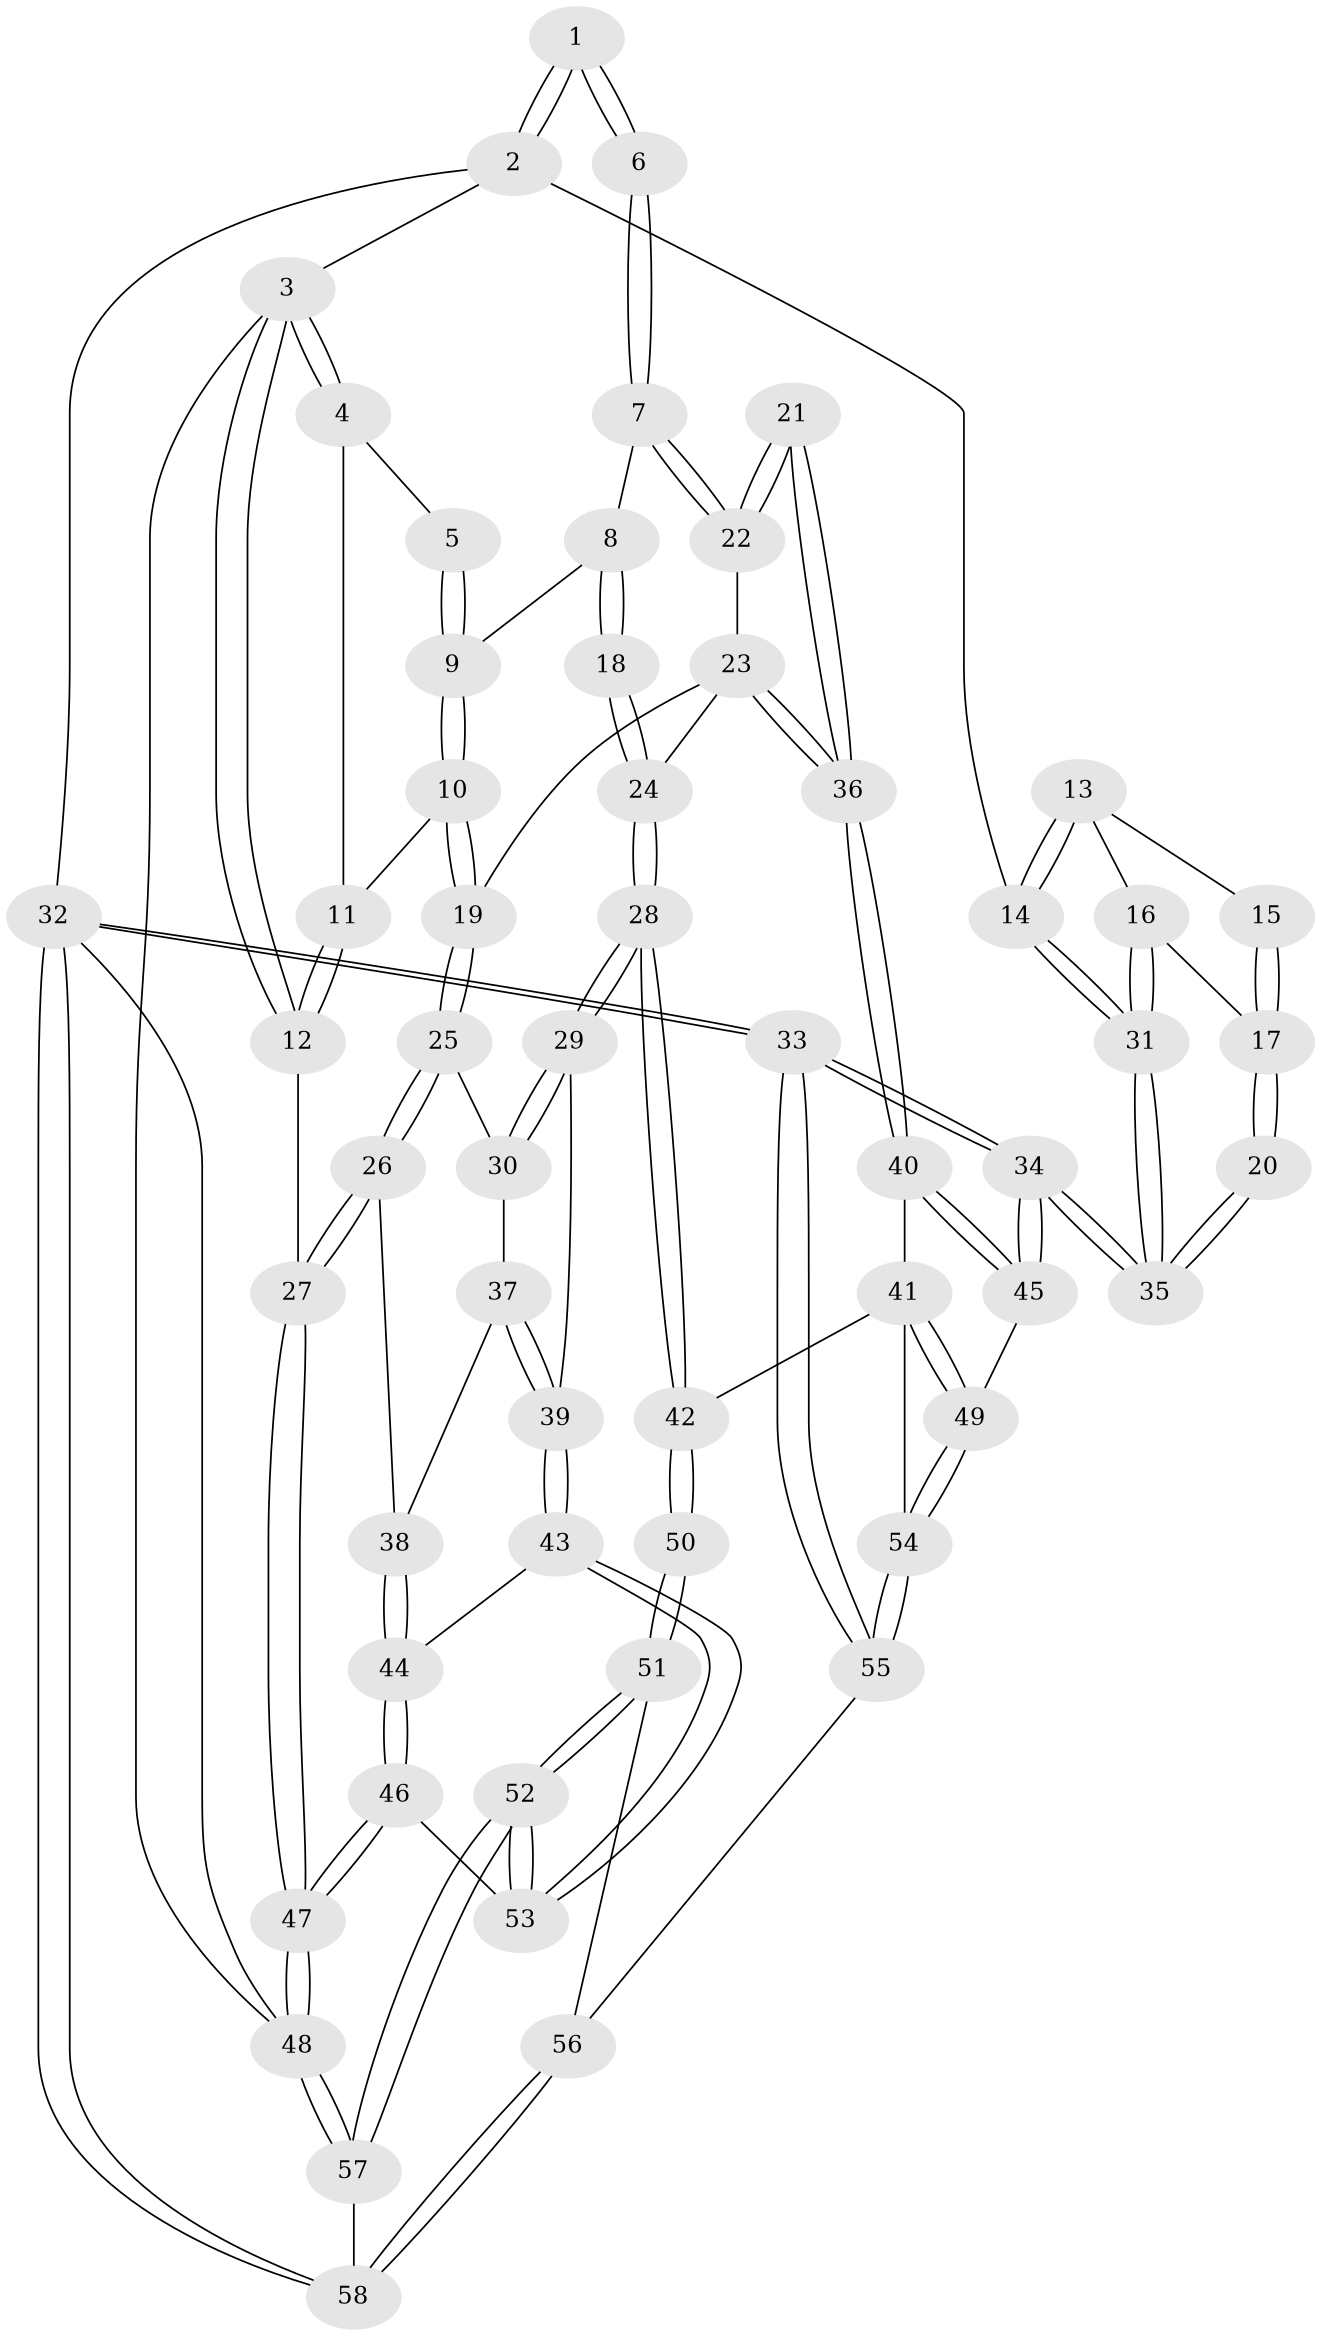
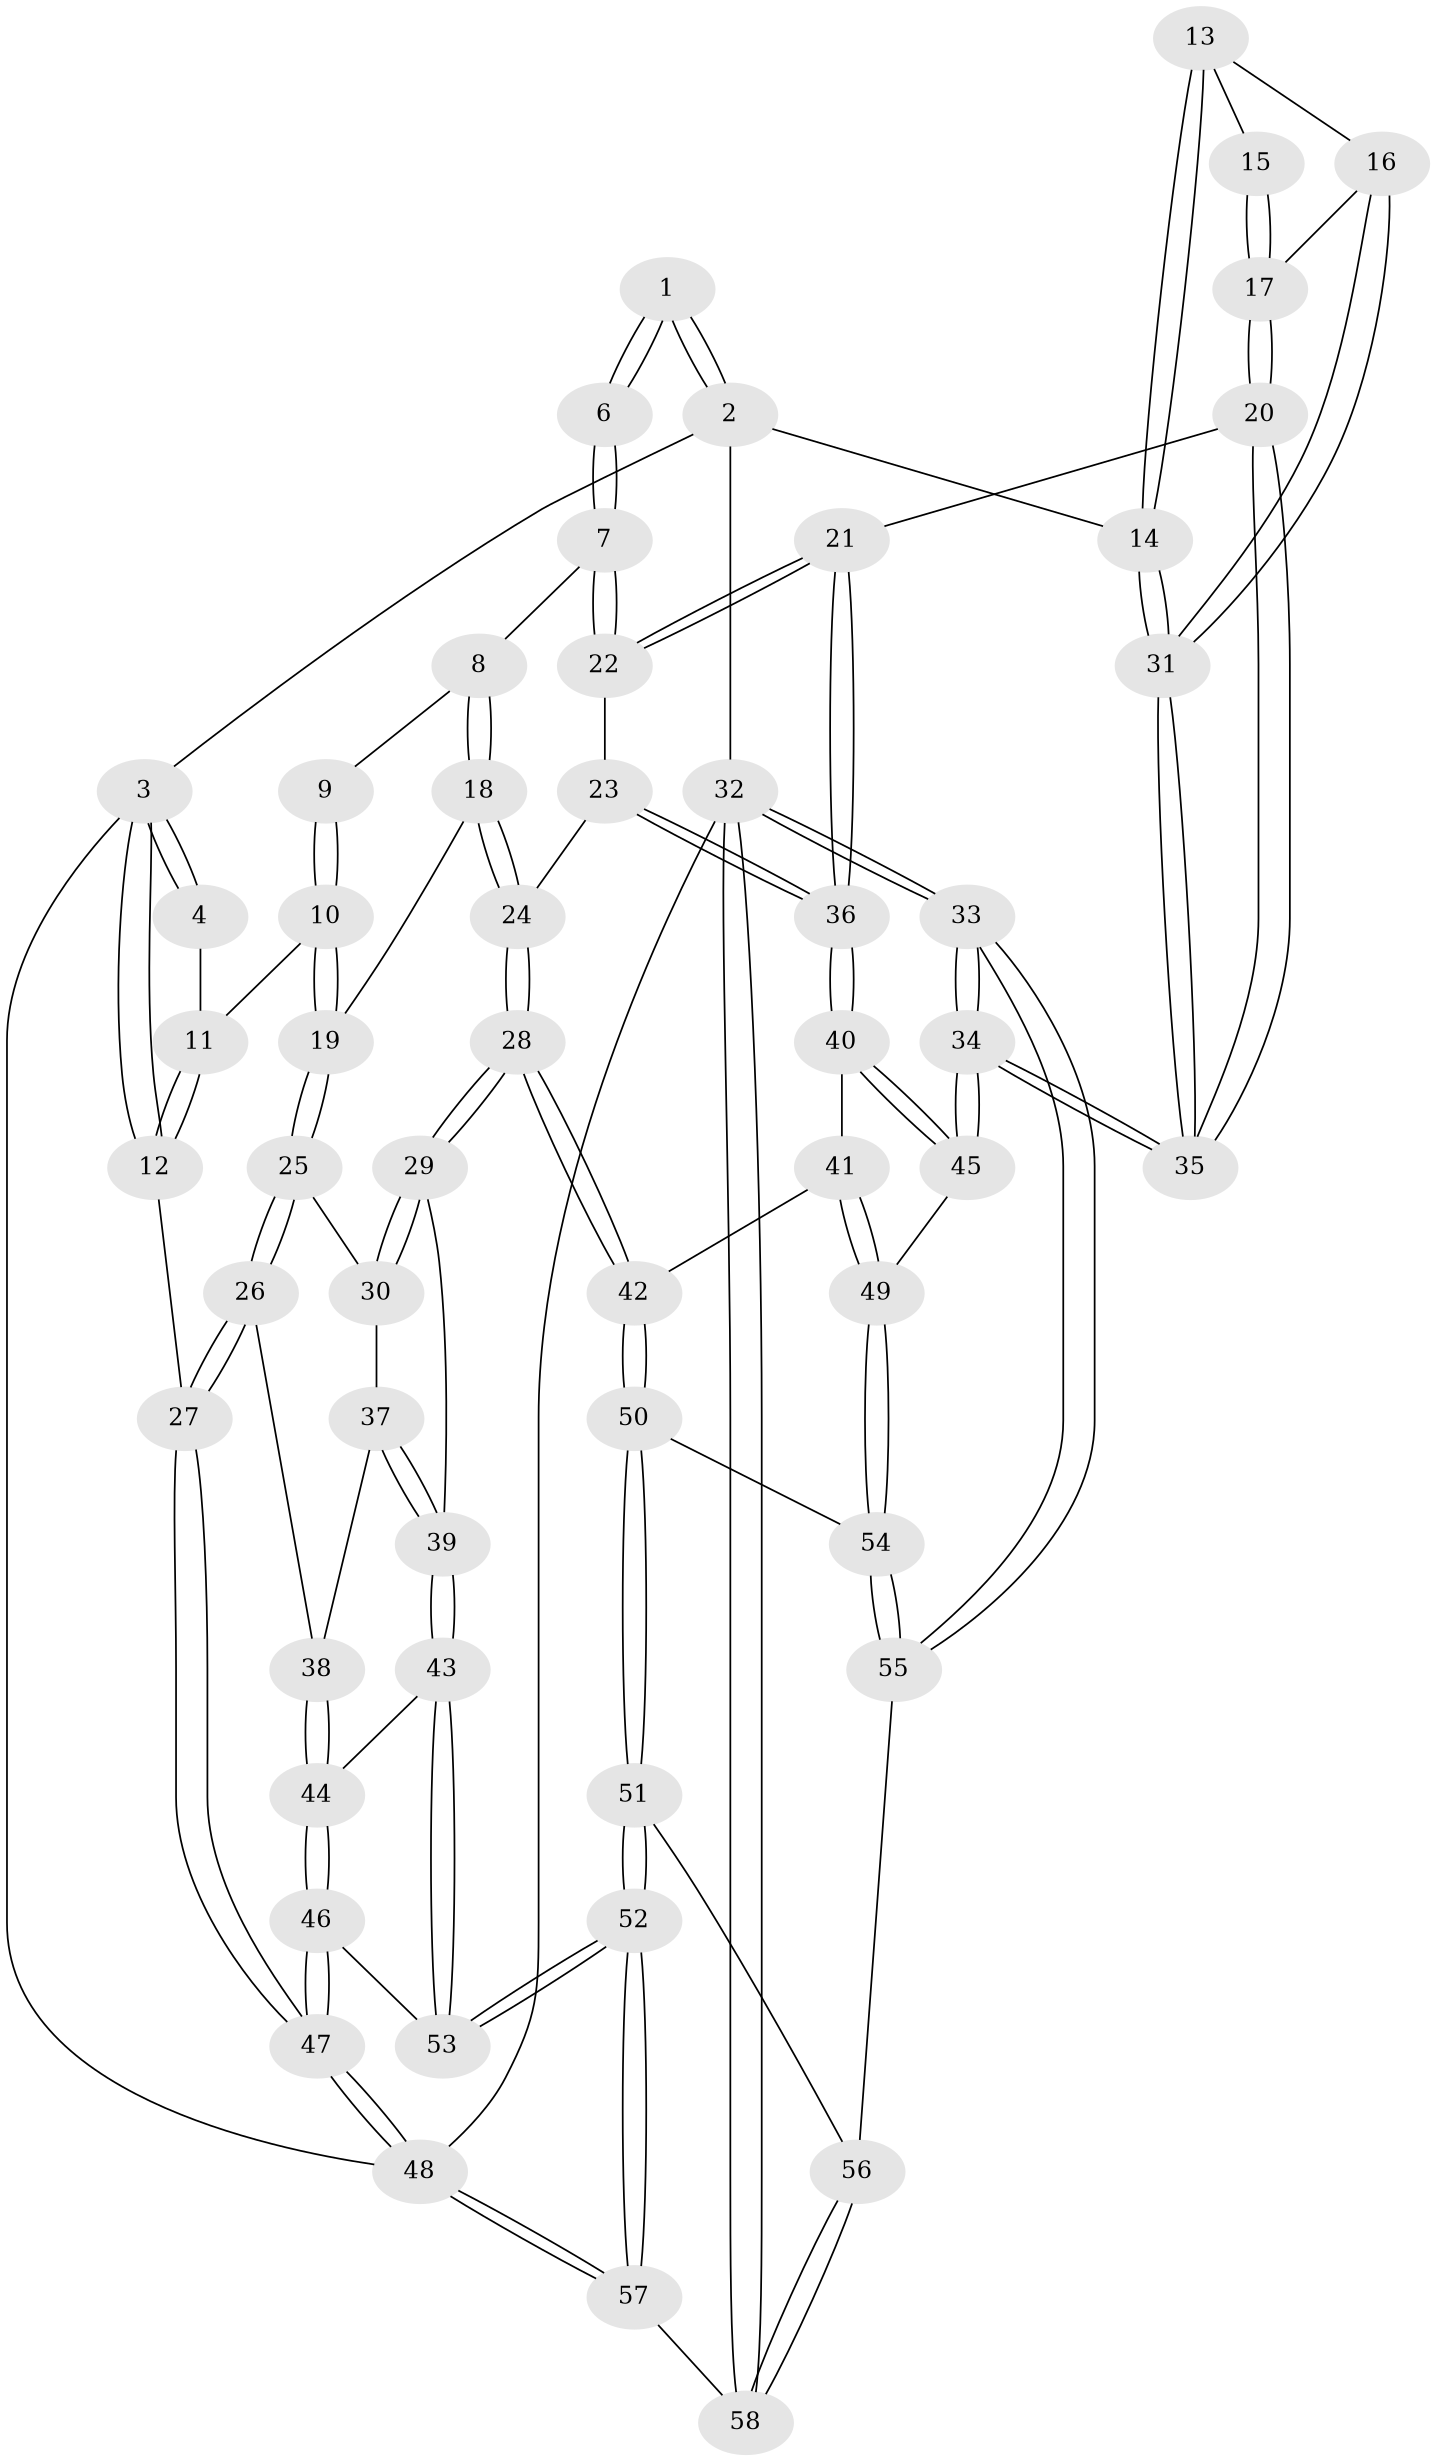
edge "20" -- "21": added
node "5": removed
edge "23" -- "19": now "18" -- "19"
edge "41" -- "54": now "50" -- "54"
